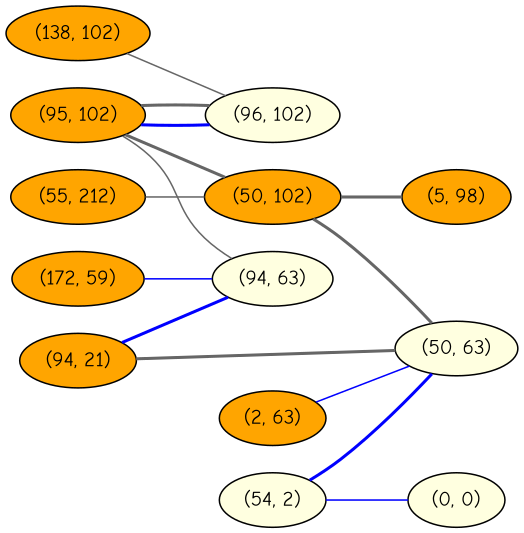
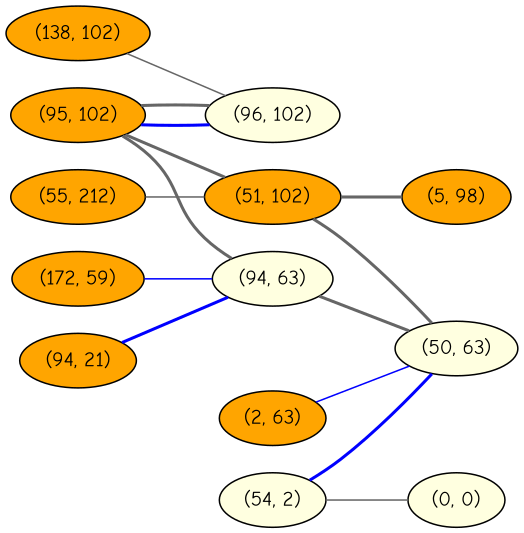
edge "(95, 102)" -- "(94, 63)": style solid -> bold
node "(50, 102)": label "(50, 102)" -> "(51, 102)"
edge "(50, 63)" -- "(94, 21)": now "(50, 63)" -- "(94, 63)"
edge "(54, 2)" -- "(0, 0)": color blue -> gray40
